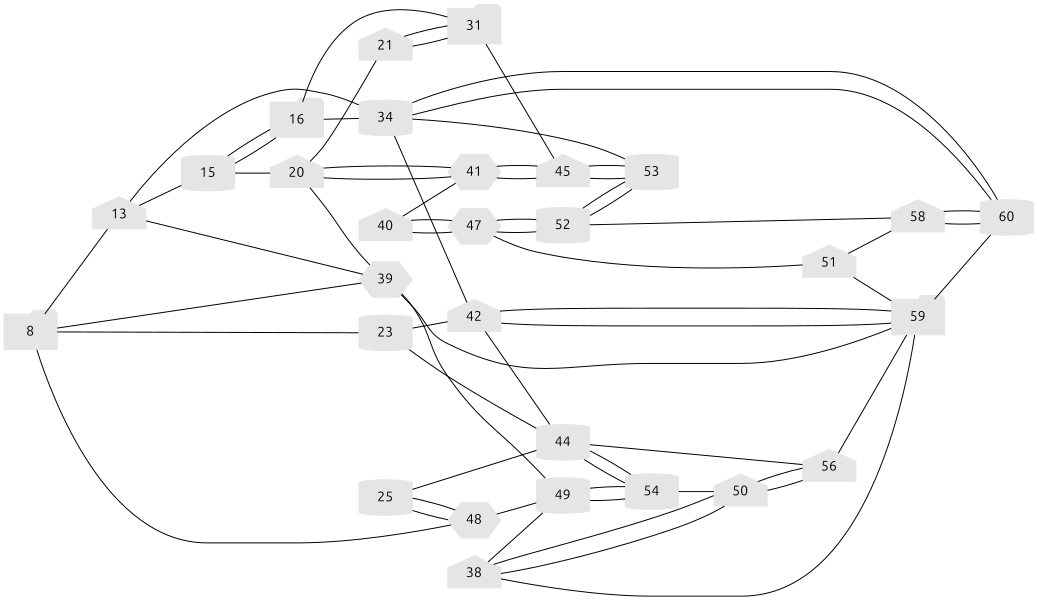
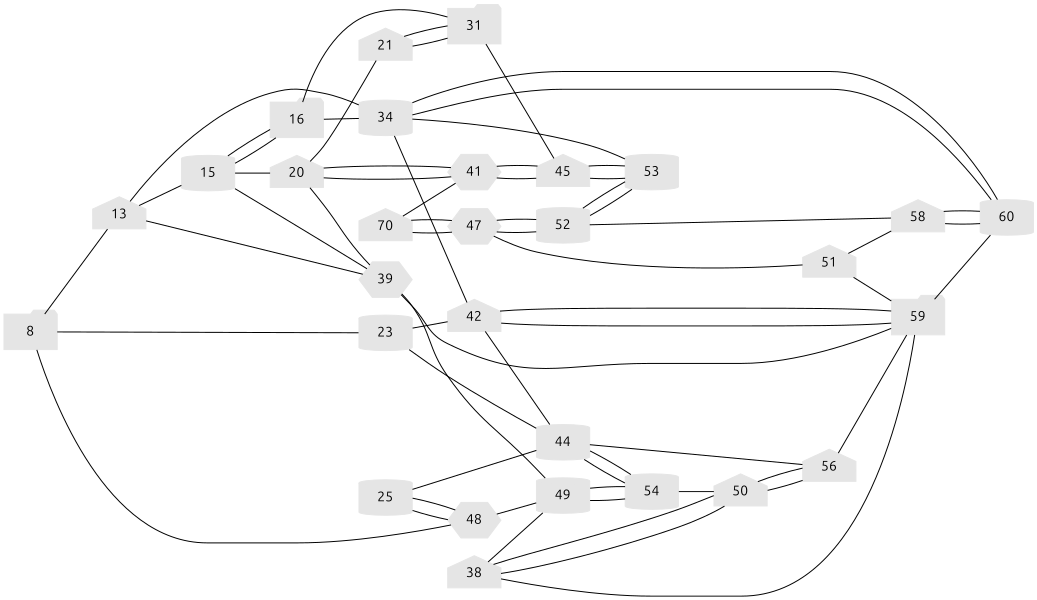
node "40": label "40" -> "70"
edge "39" -- "8": now "39" -- "15"
